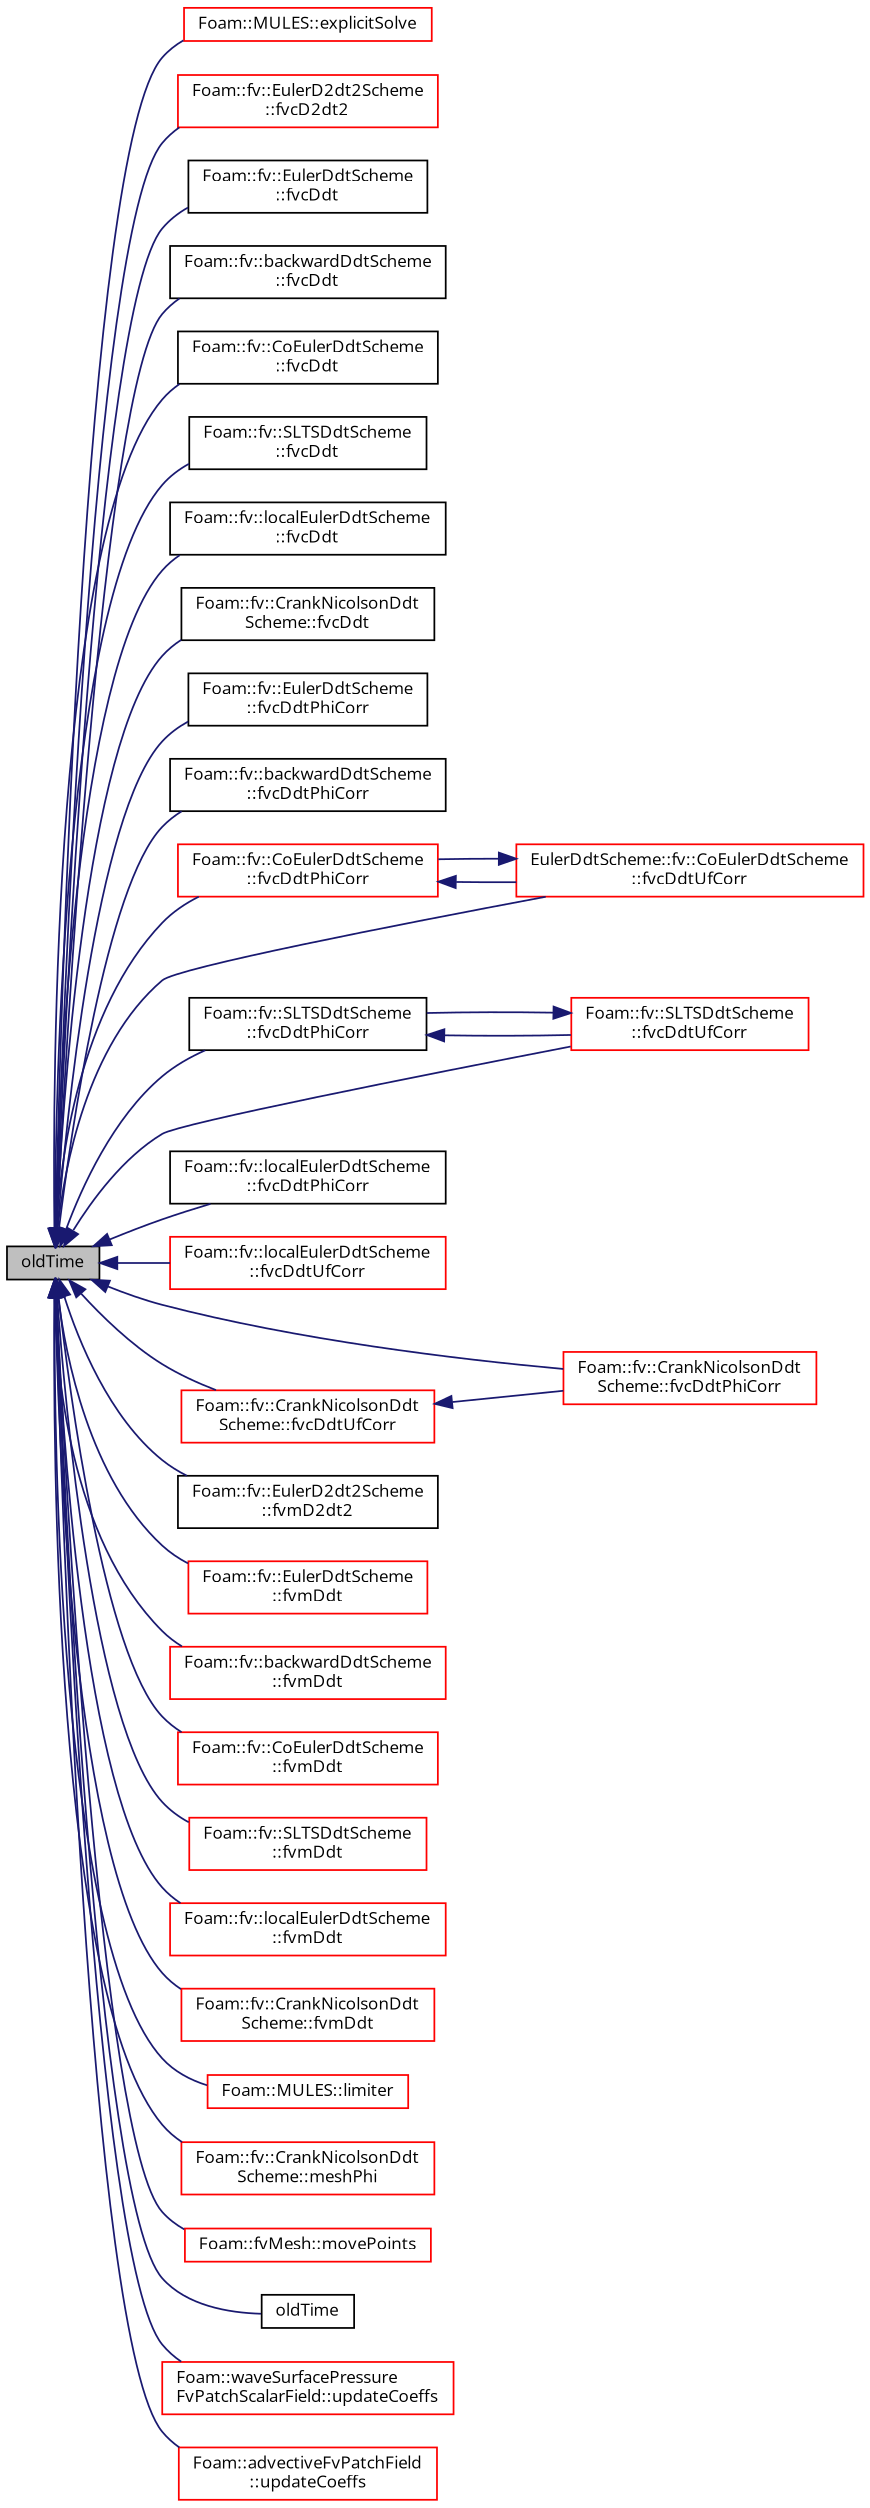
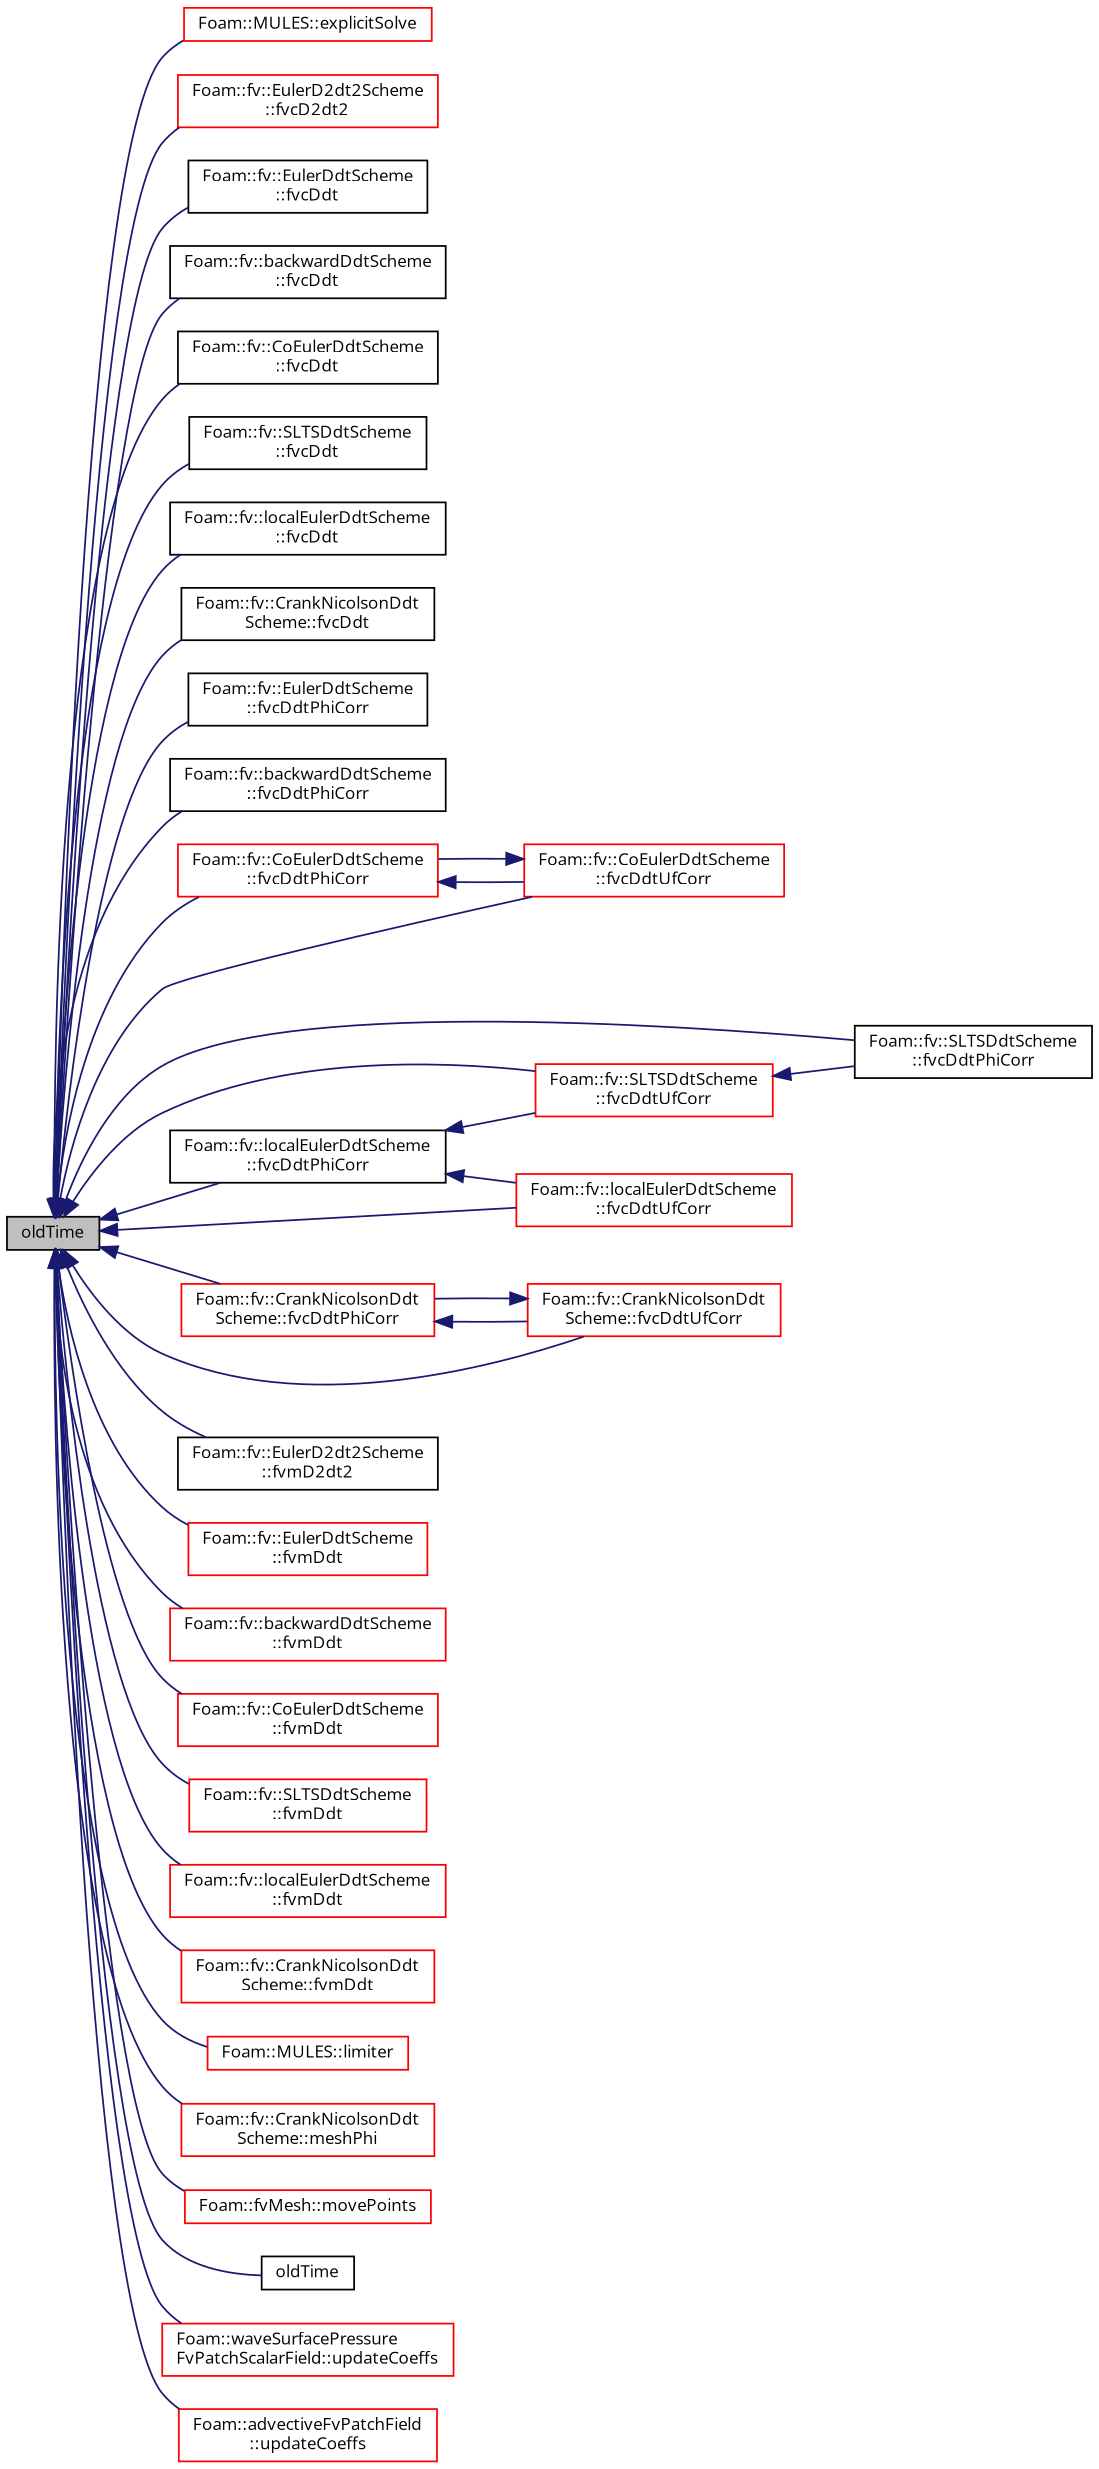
node "EulerDdtScheme::fv::CoEulerDdtScheme ::fvcDdtUfCorr": label "EulerDdtScheme::fv::CoEulerDdtScheme ::fvcDdtUfCorr" -> "Foam::fv::CoEulerDdtScheme ::fvcDdtUfCorr"
edge "Foam::fv::SLTSDdtScheme ::fvcDdtUfCorr" -> "Foam::fv::SLTSDdtScheme ::fvcDdtPhiCorr": now "Foam::fv::SLTSDdtScheme ::fvcDdtUfCorr" -> "Foam::fv::localEulerDdtScheme ::fvcDdtPhiCorr"
edge "Foam::fv::localEulerDdtScheme ::fvcDdtUfCorr" -> "Foam::fv::localEulerDdtScheme ::fvcDdtPhiCorr": added
edge "Foam::fv::CrankNicolsonDdt Scheme::fvcDdtUfCorr" -> "Foam::fv::CrankNicolsonDdt Scheme::fvcDdtPhiCorr": added
